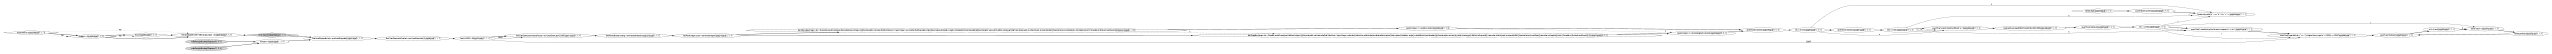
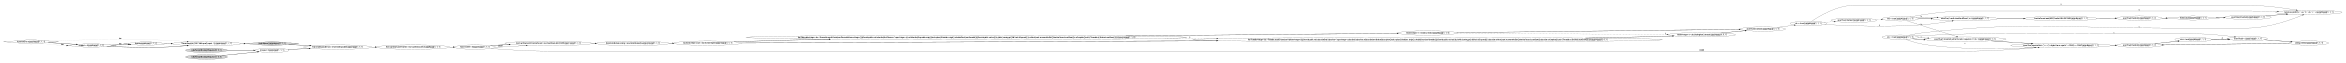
edge "assertTrue(it.hasNext())@@@45@@@['1', '1', '1']" -> "int c = it.next()@@@46@@@['1', '1', '1']": now "assertTrue(it.hasNext())@@@45@@@['1', '1', '1']" -> "finished.await()@@@53@@@['1', '1', '1']"
edge "int a = it.next()@@@40@@@['1', '1', '1']" -> "assertTrue(it.hasNext())@@@41@@@['1', '1', '1']": style bold -> dashed
edge "assertTrue(it.hasNext())@@@41@@@['1', '1', '1']" -> "int b = it.next()@@@42@@@['1', '1', '1']": style bold -> dashed
